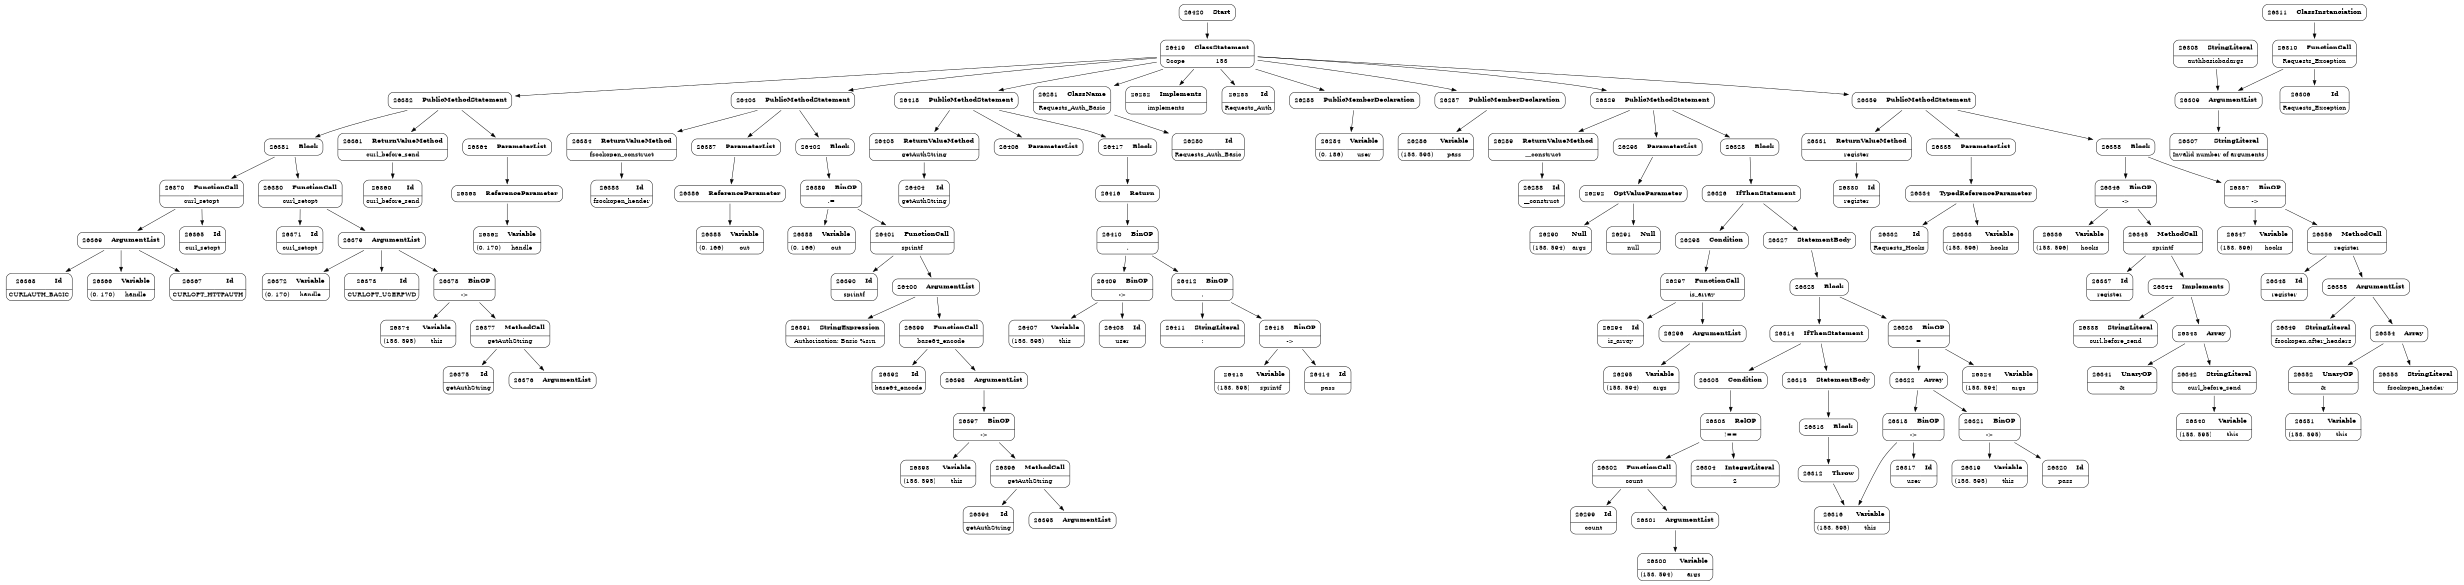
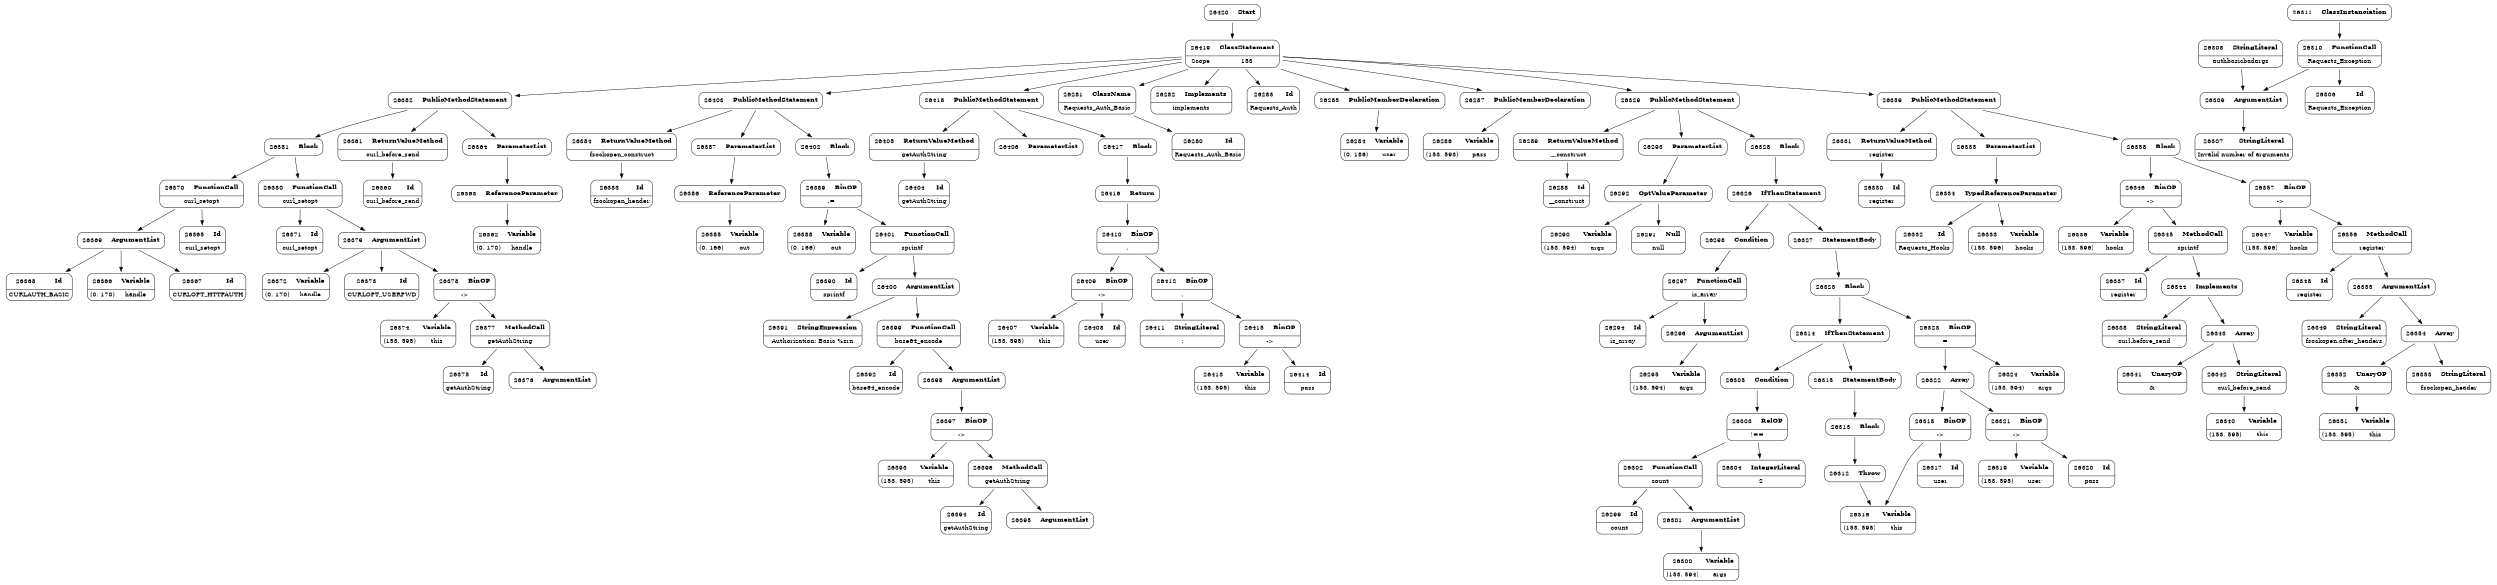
node "26290": text "Null" -> "Variable"
node "26413": text "sprintf" -> "this"
node "26319": text "this" -> "user"
